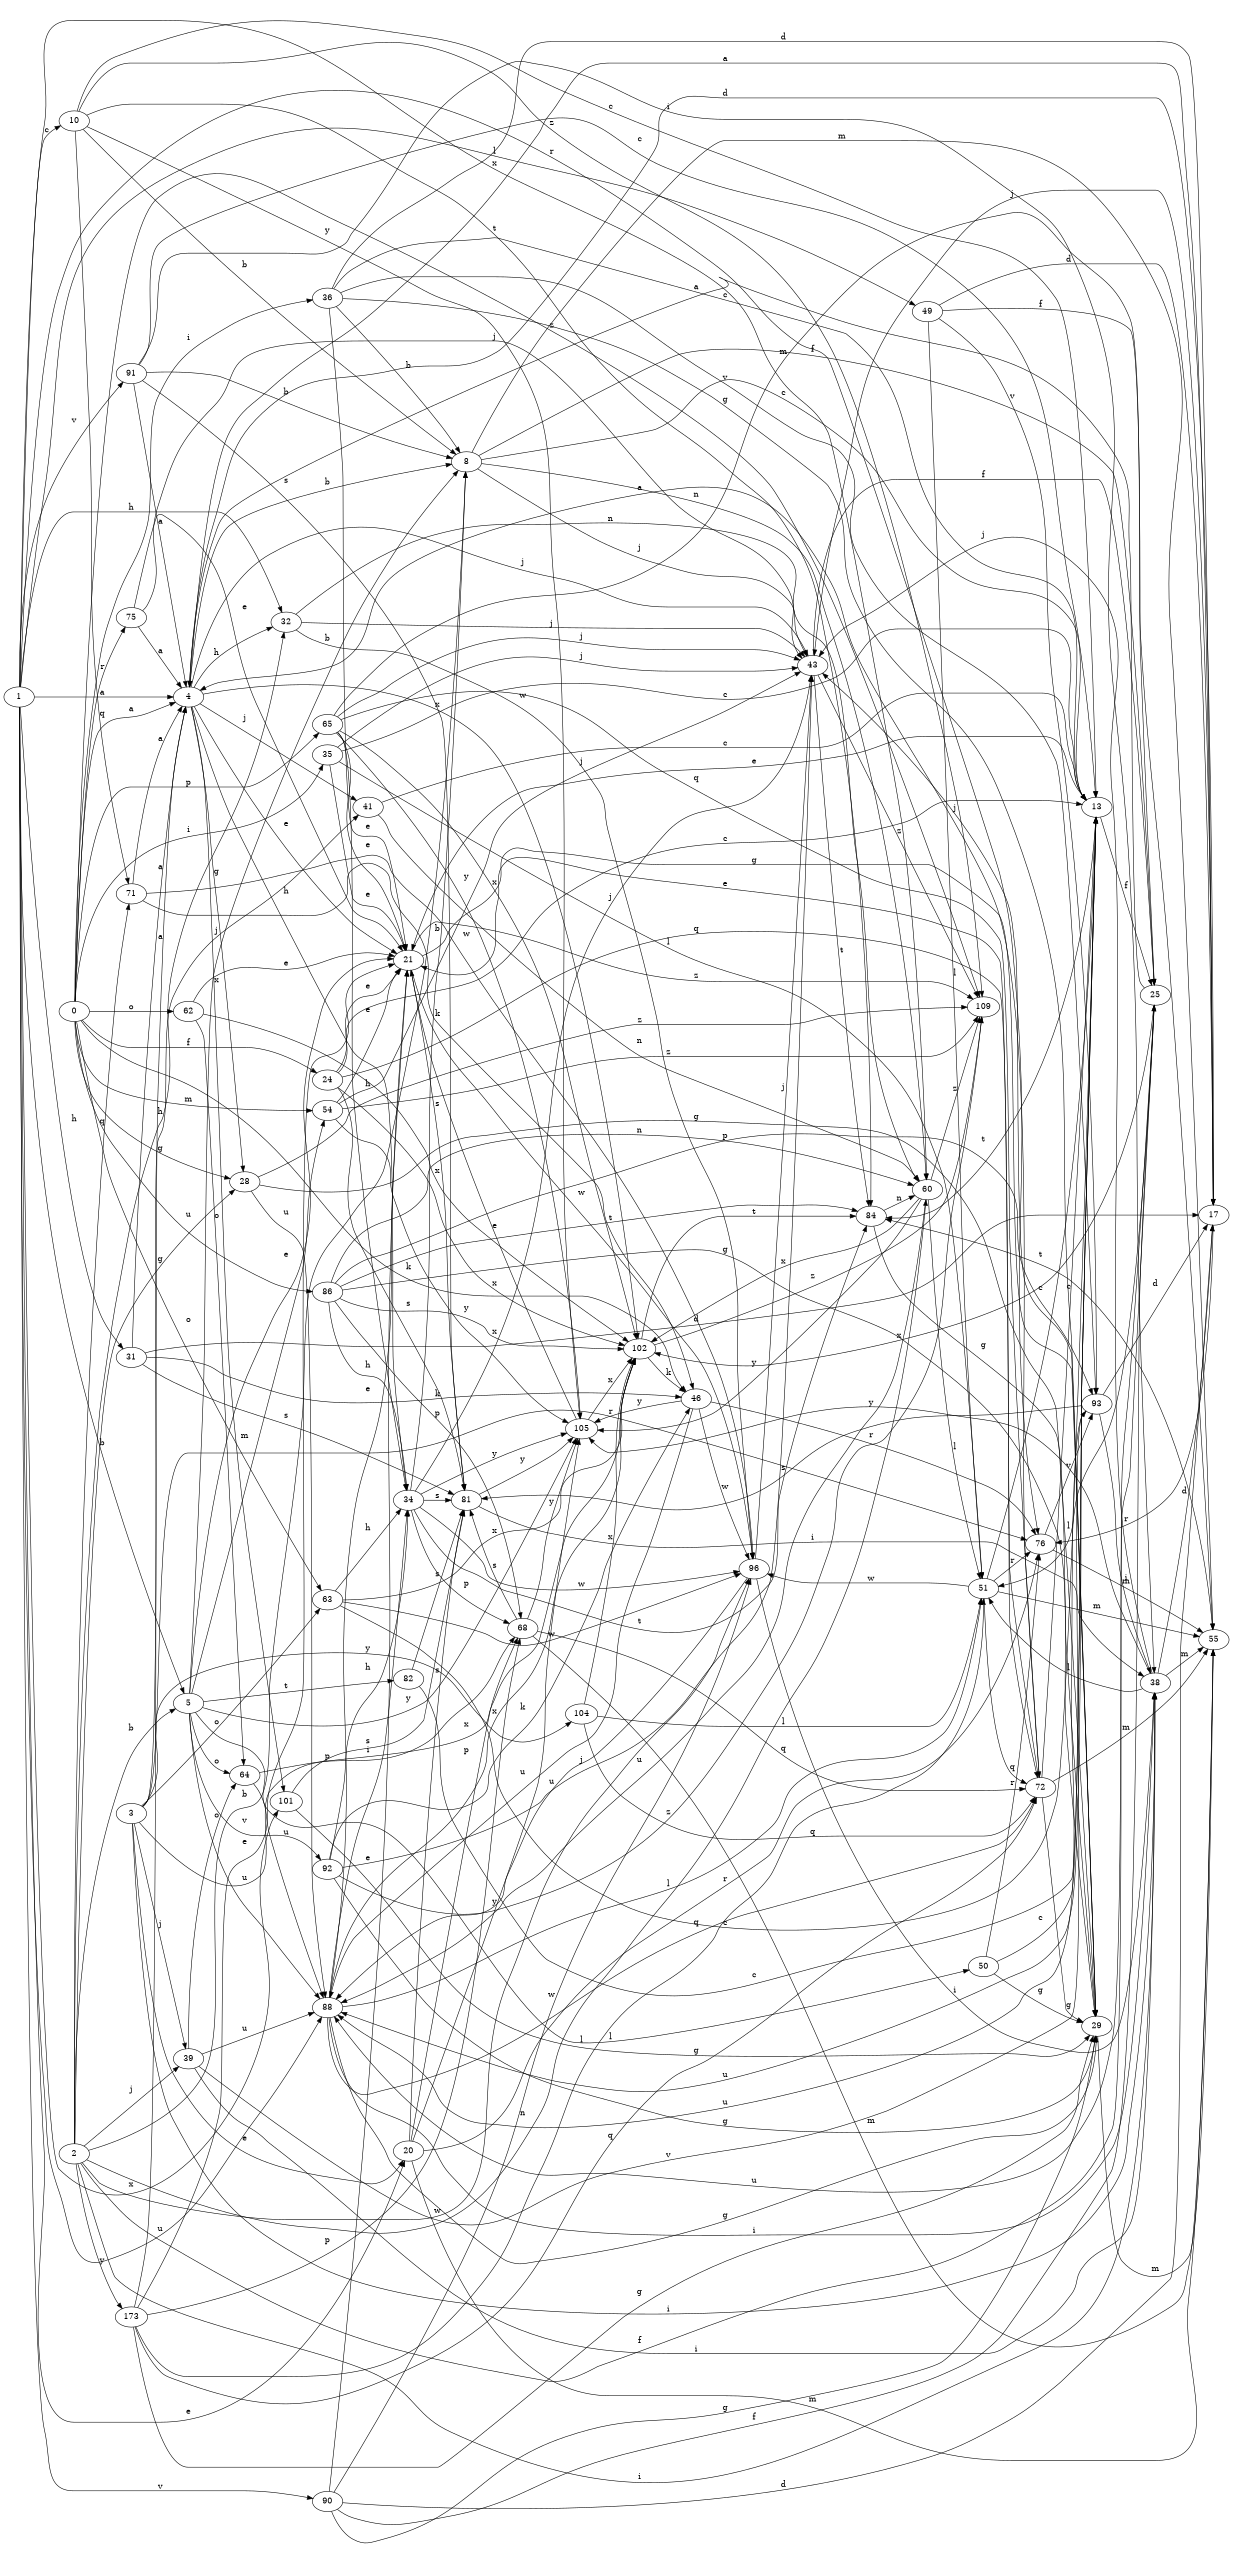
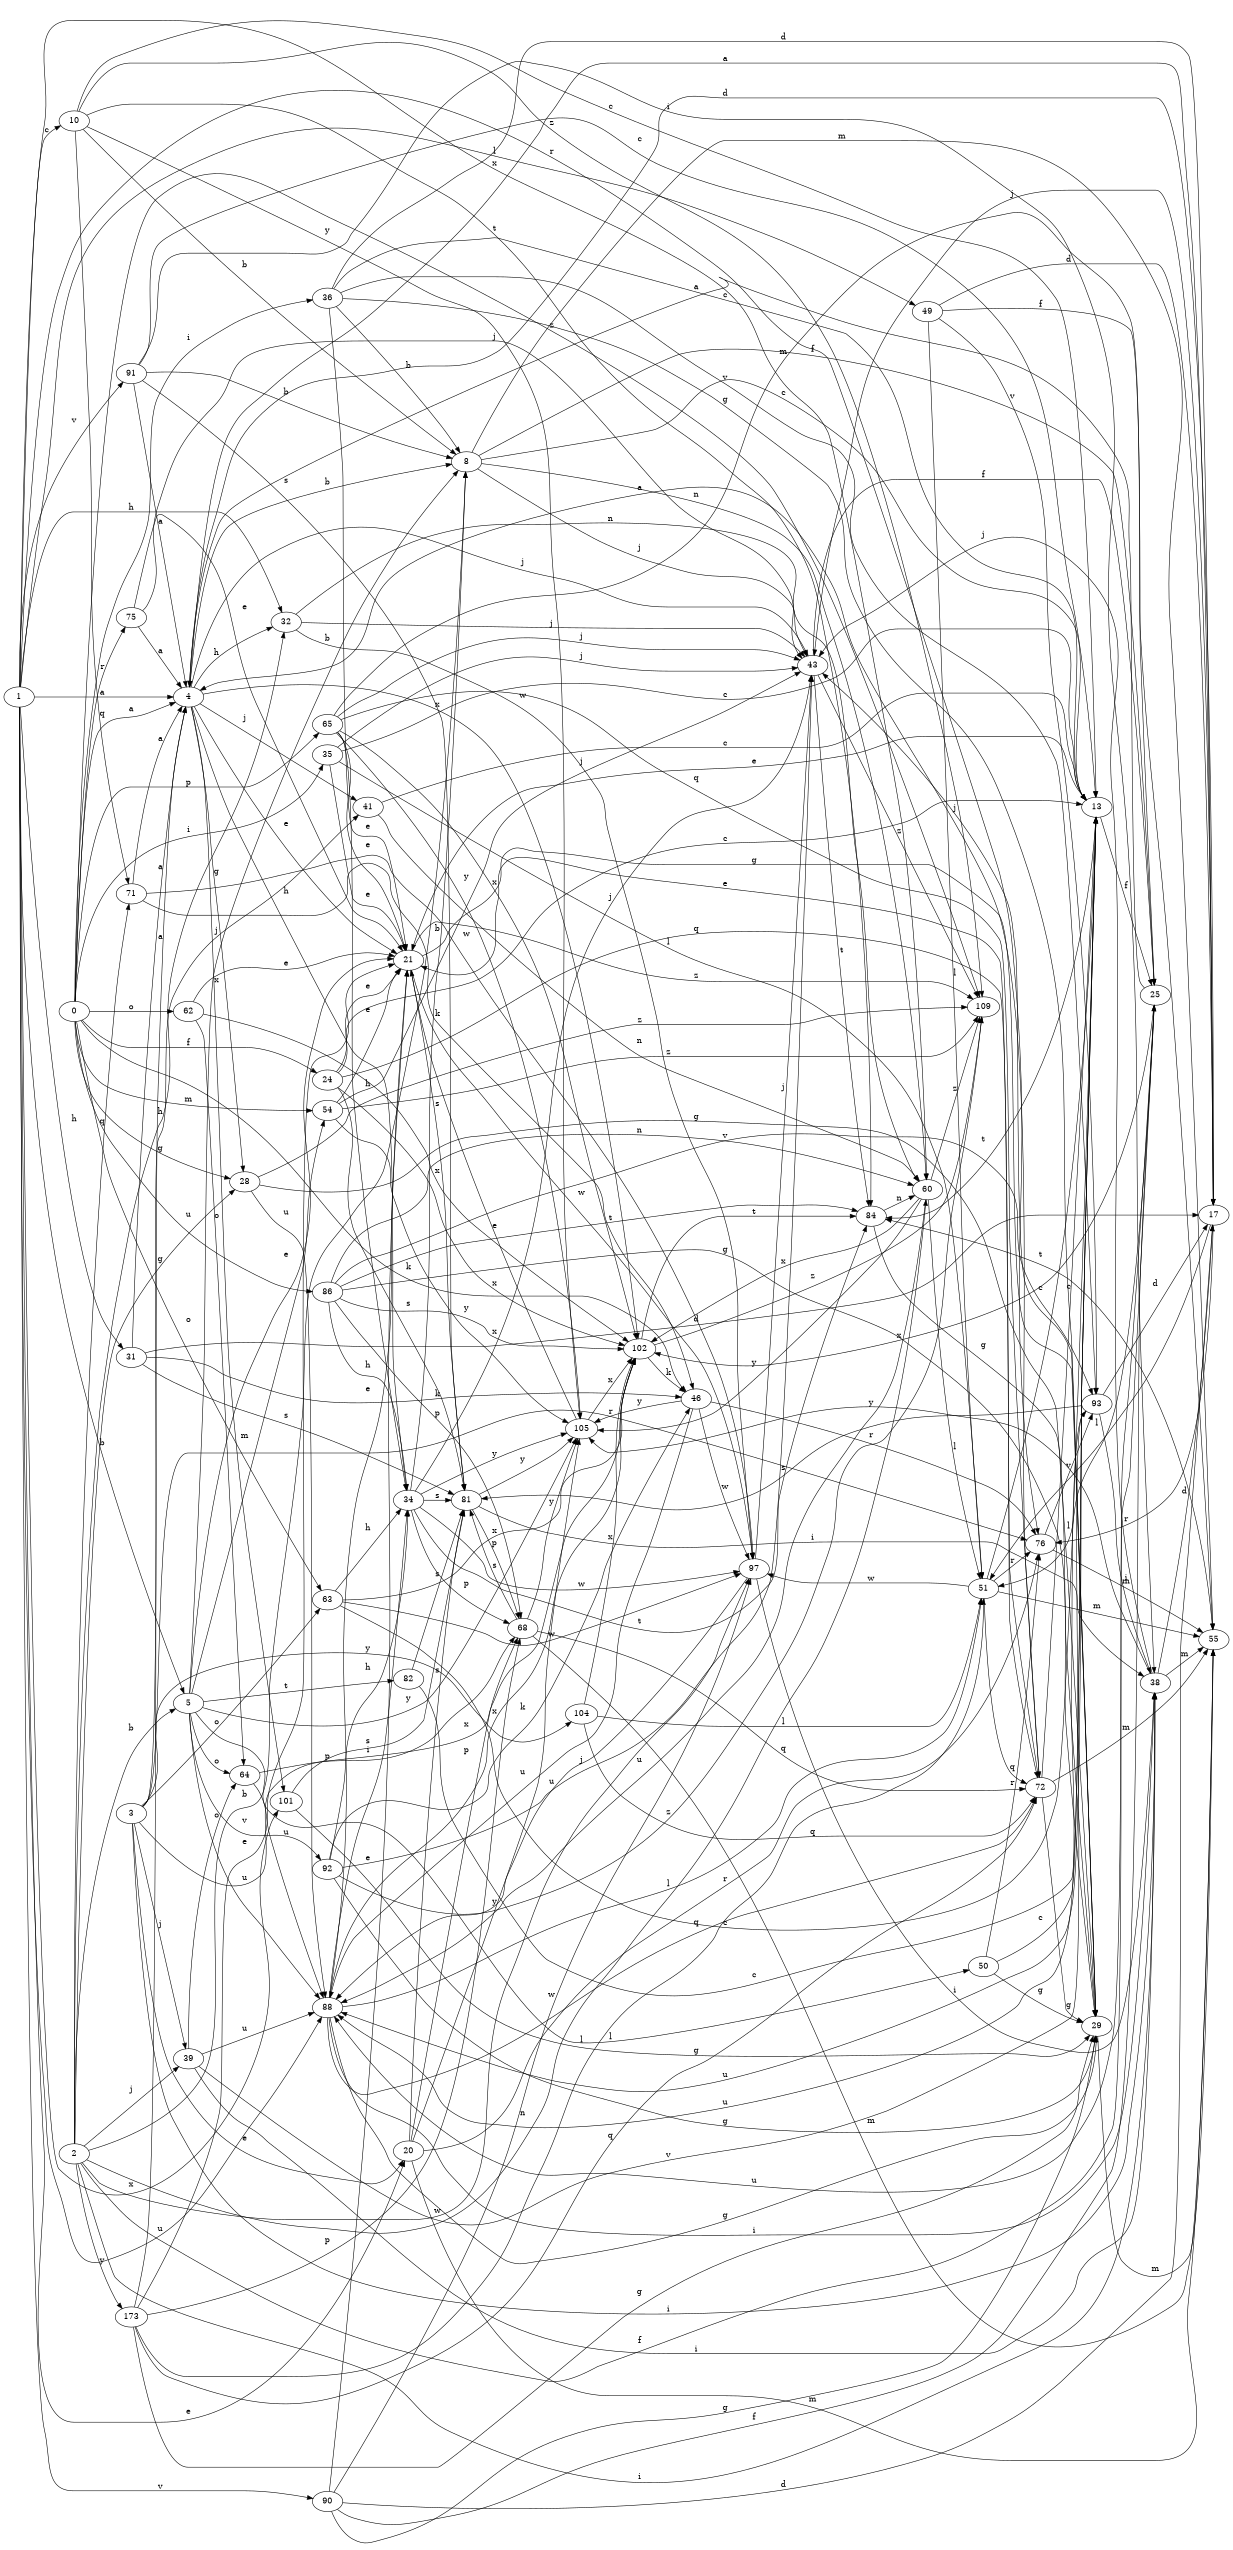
edge "86" -> "93": label "p" -> "v"
edge "81" -> "68": added, label "p"
node "96": label "96" -> "97"
edge "38" -> "51": now "17" -> "51"
